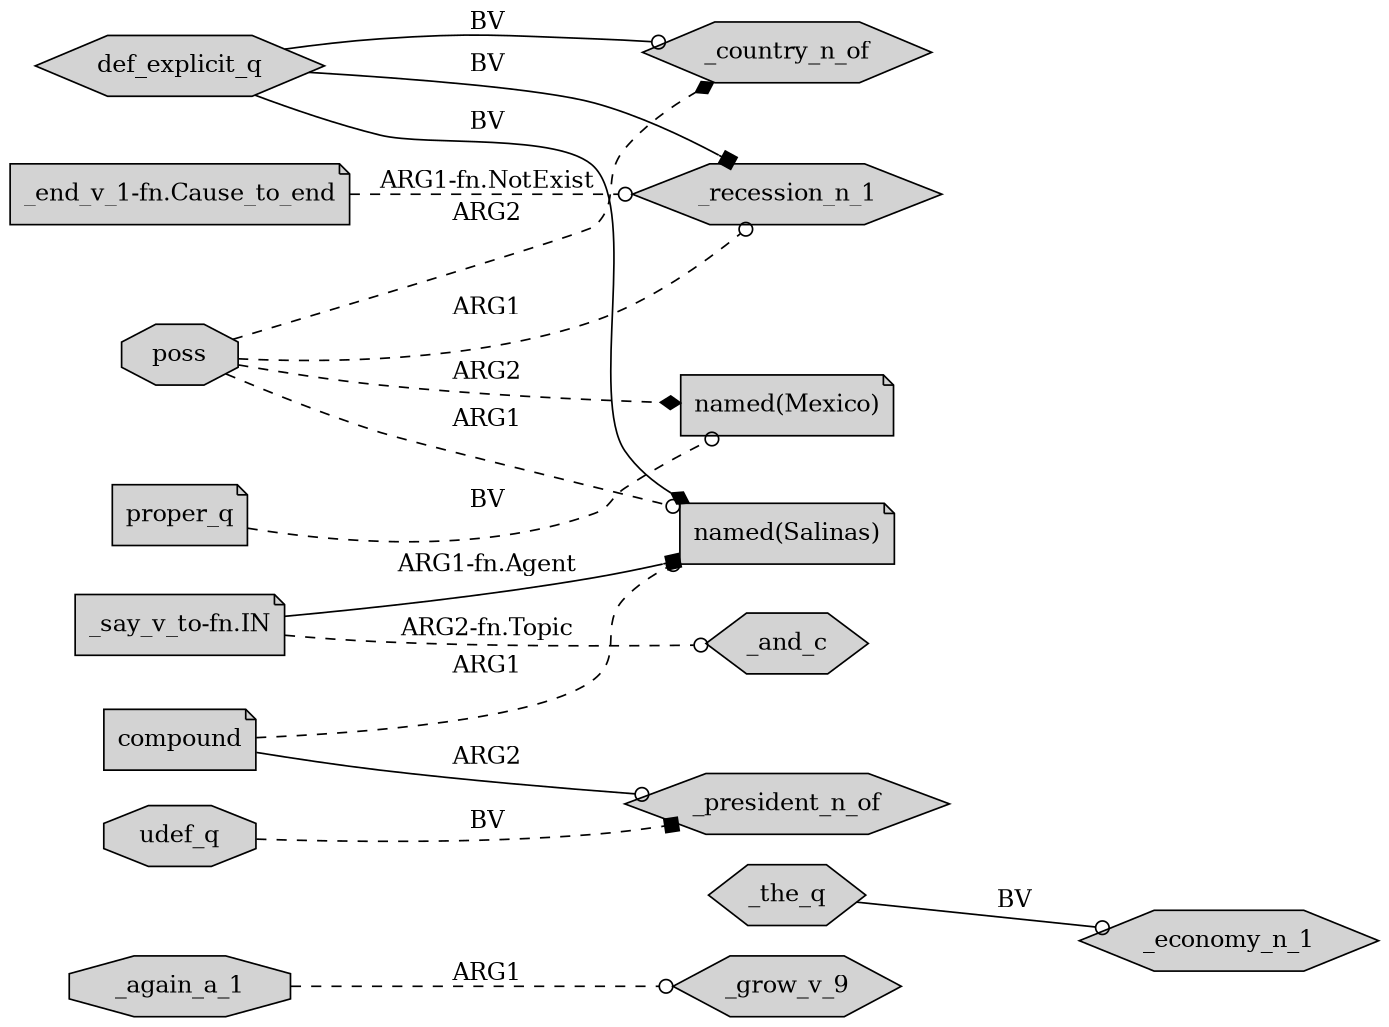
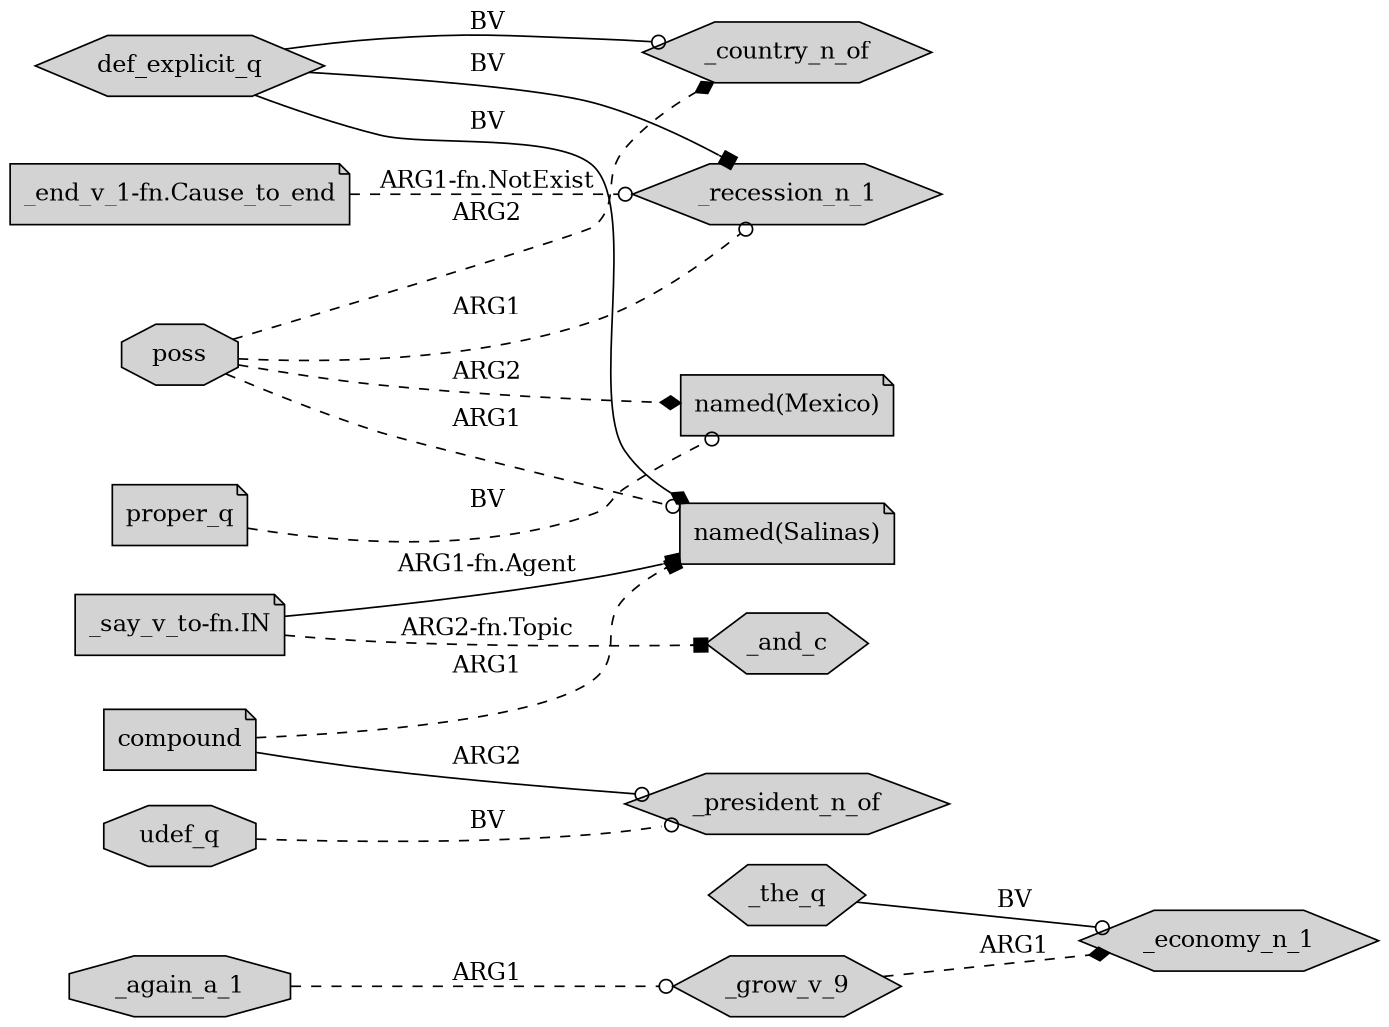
edge "_say_v_to-fn.IN" -> "_and_c": arrowhead odot -> box
edge "compound" -> "named(Salinas)": arrowhead odot -> box
edge "udef_q" -> "_president_n_of": arrowhead box -> odot
edge "_grow_v_9" -> "_economy_n_1": added, label "ARG1"
